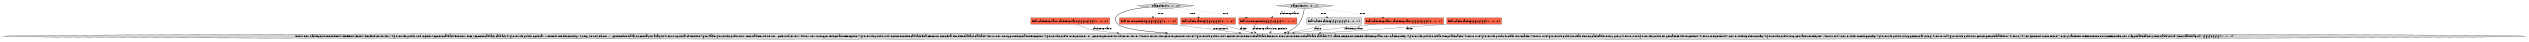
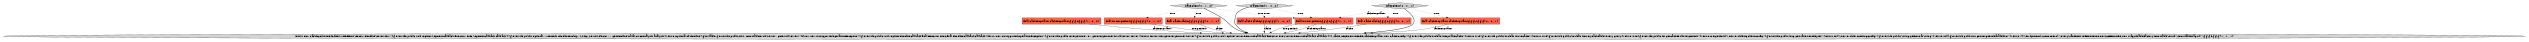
node "makeClient['1', '0', '0']": added
node "final Cache cache@@@2@@@['0', '0', '1']": fillcolor lightgray -> tomato
